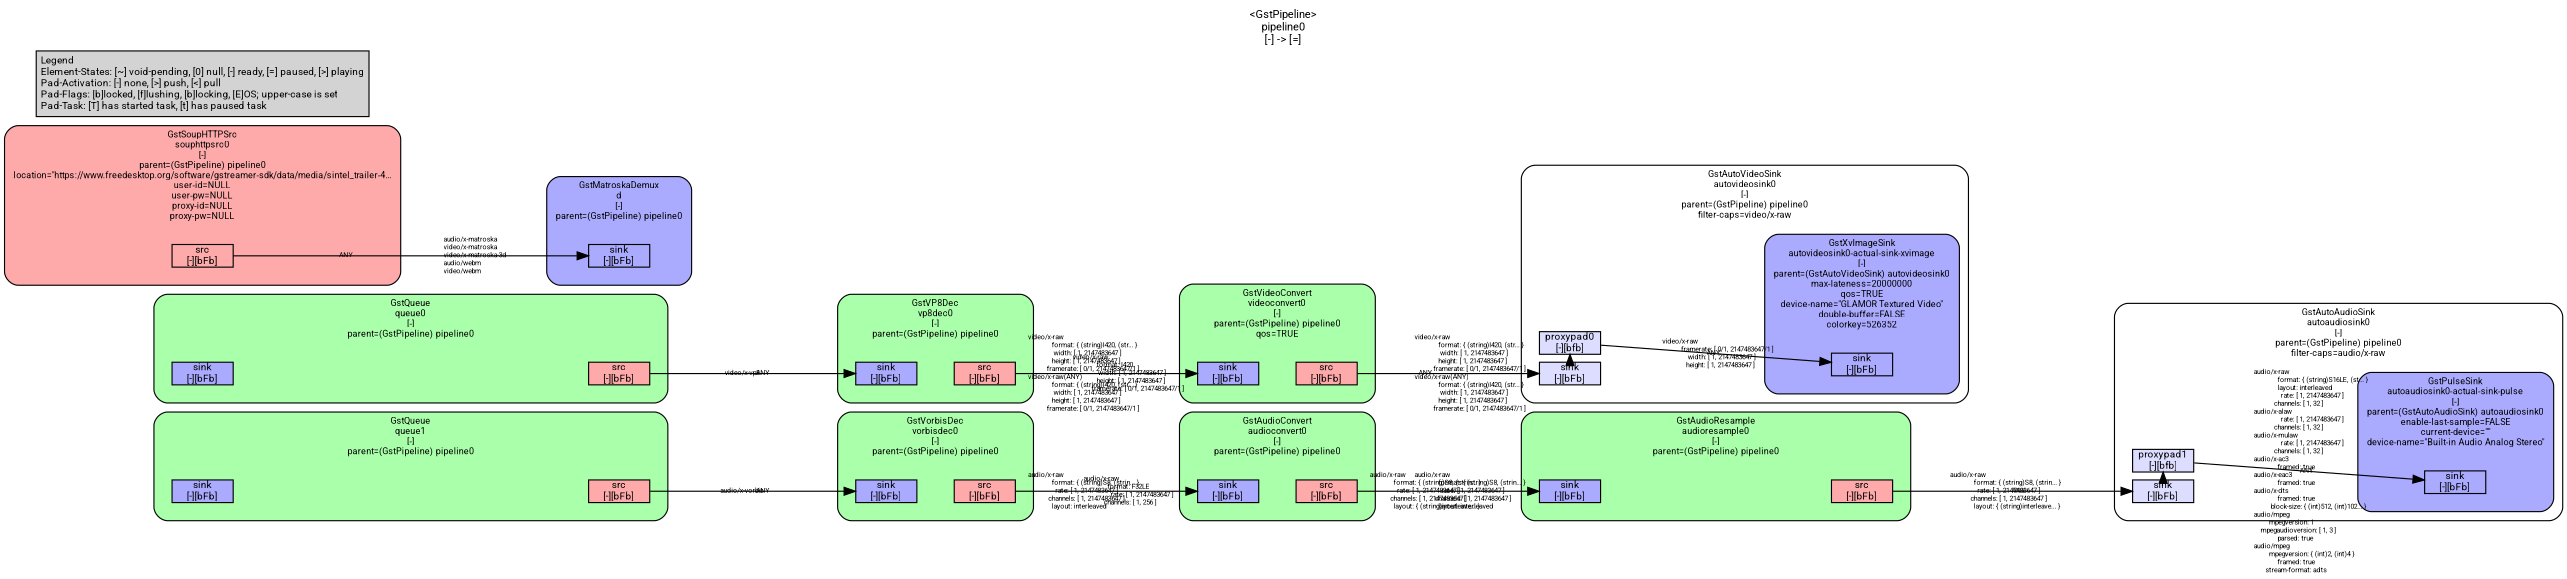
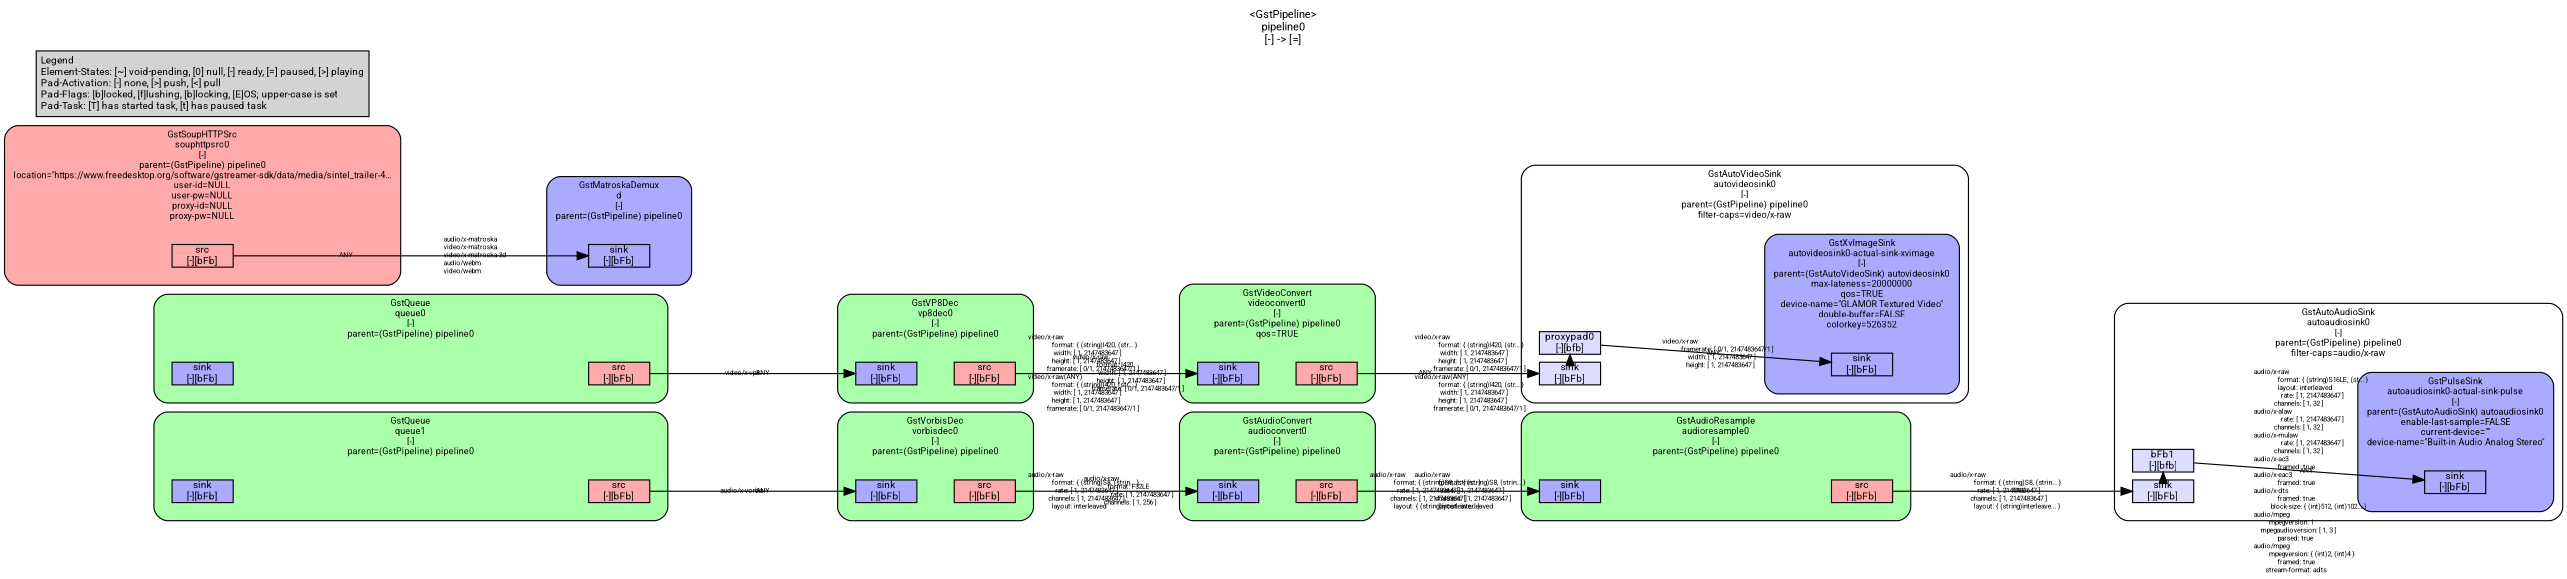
node "proxypad1 [-][bfb]": label "proxypad1 [-][bfb]" -> "bFb1 [-][bfb]"
